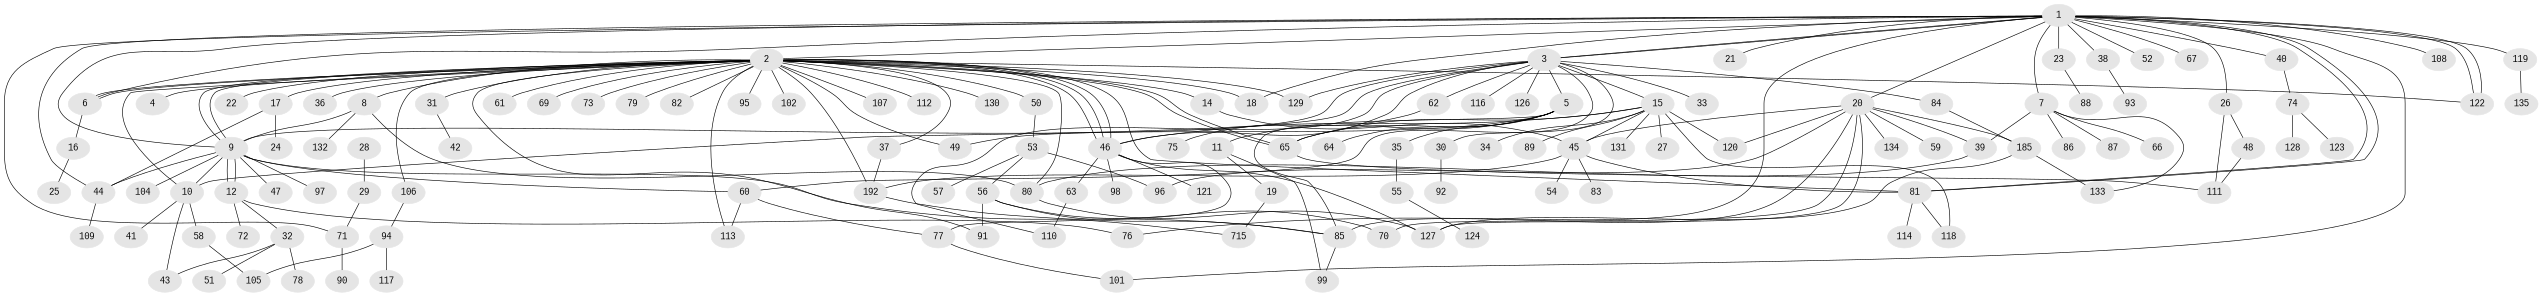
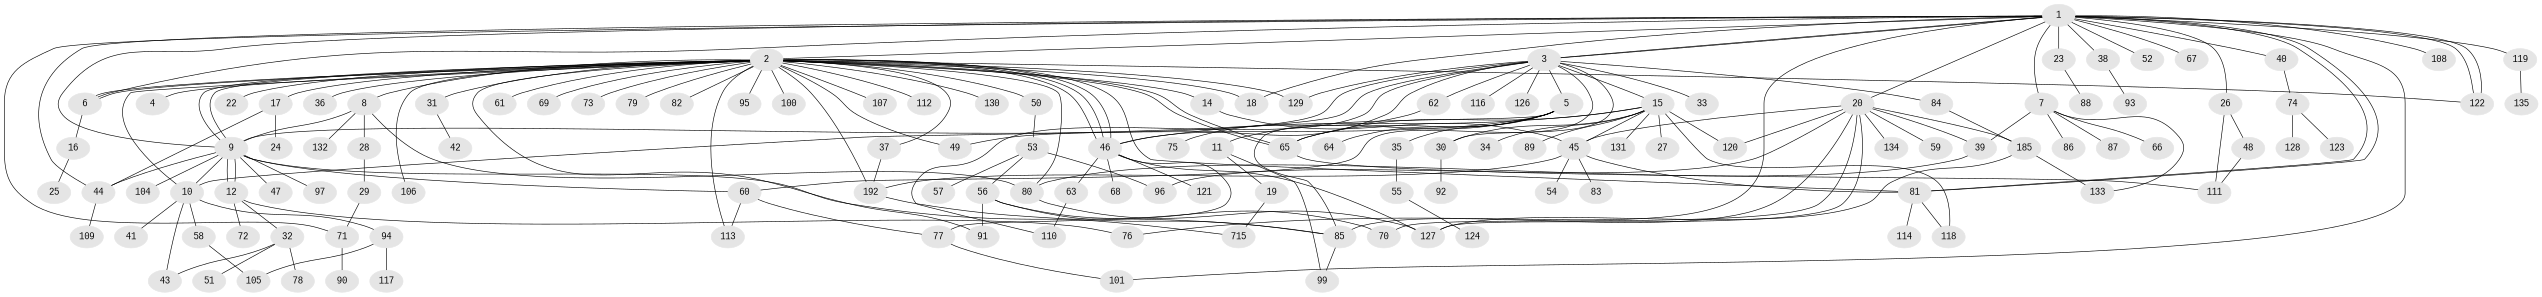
node "21": removed
node "102": label "102" -> "100"
edge "8" -- "28": added
edge "15" -- "30": added
node "98": label "98" -> "68"
edge "106" -- "94": now "10" -- "94"
